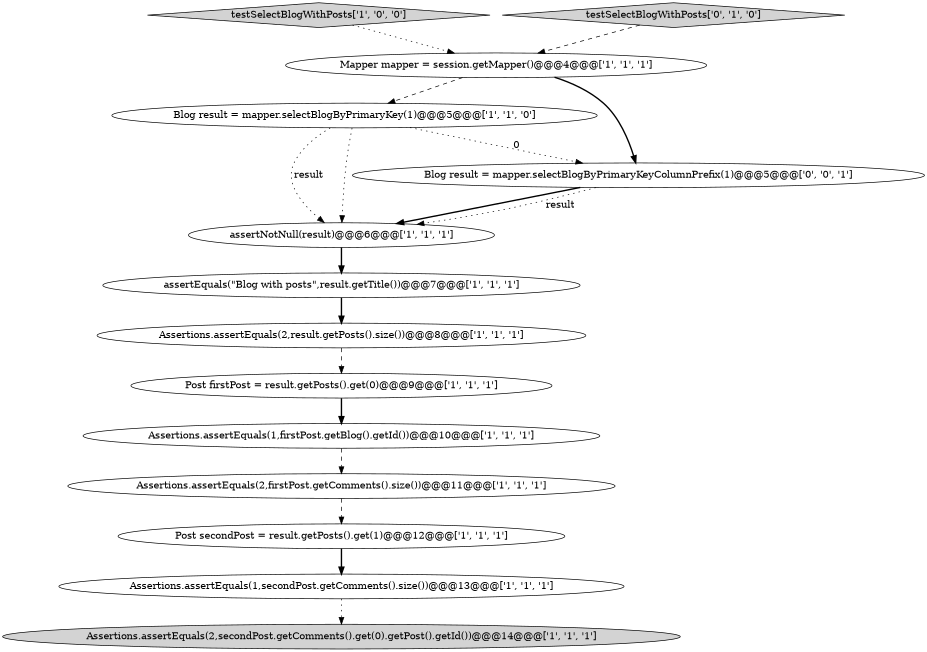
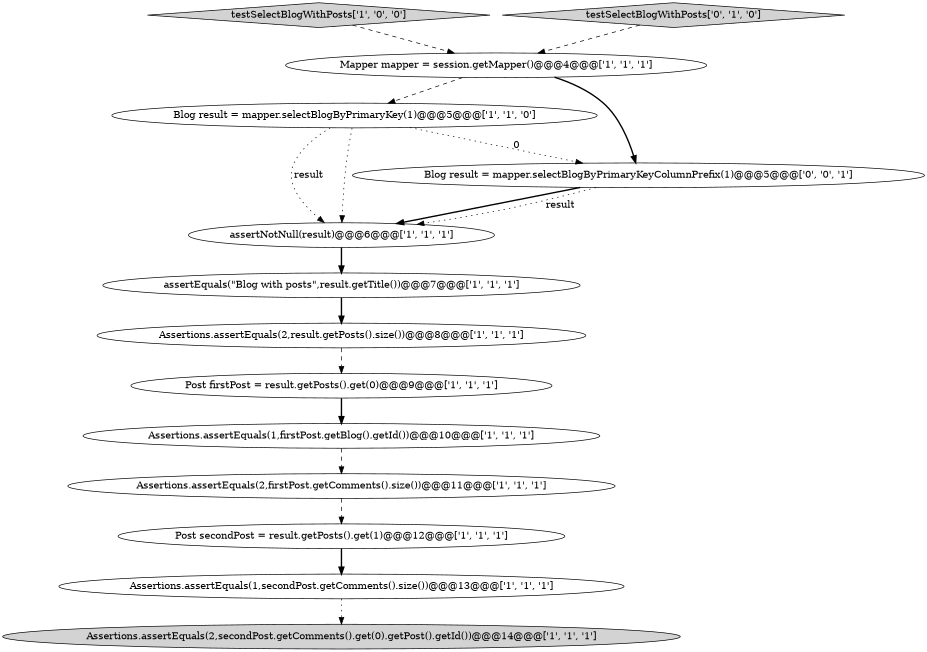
edge "testSelectBlogWithPosts['1', '0', '0']" -> "Mapper mapper = session.getMapper()@@@4@@@['1', '1', '1']": style dotted -> dashed
